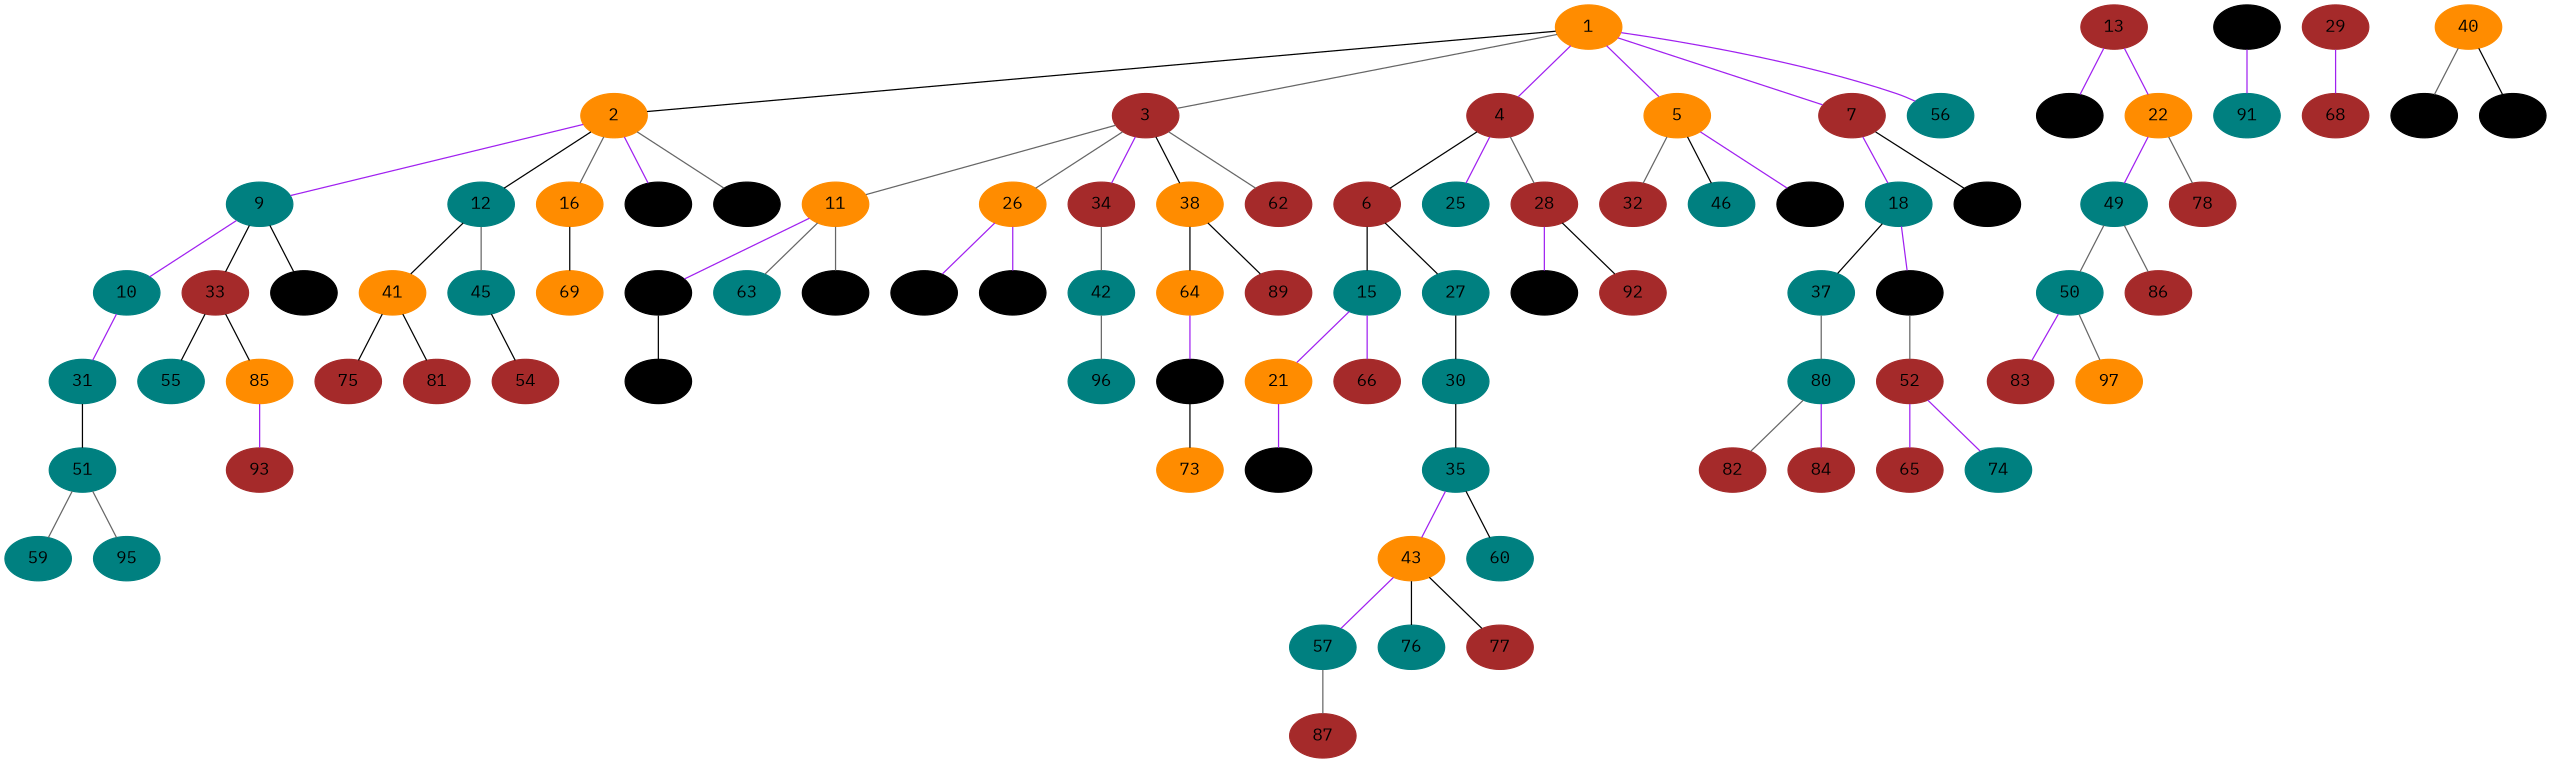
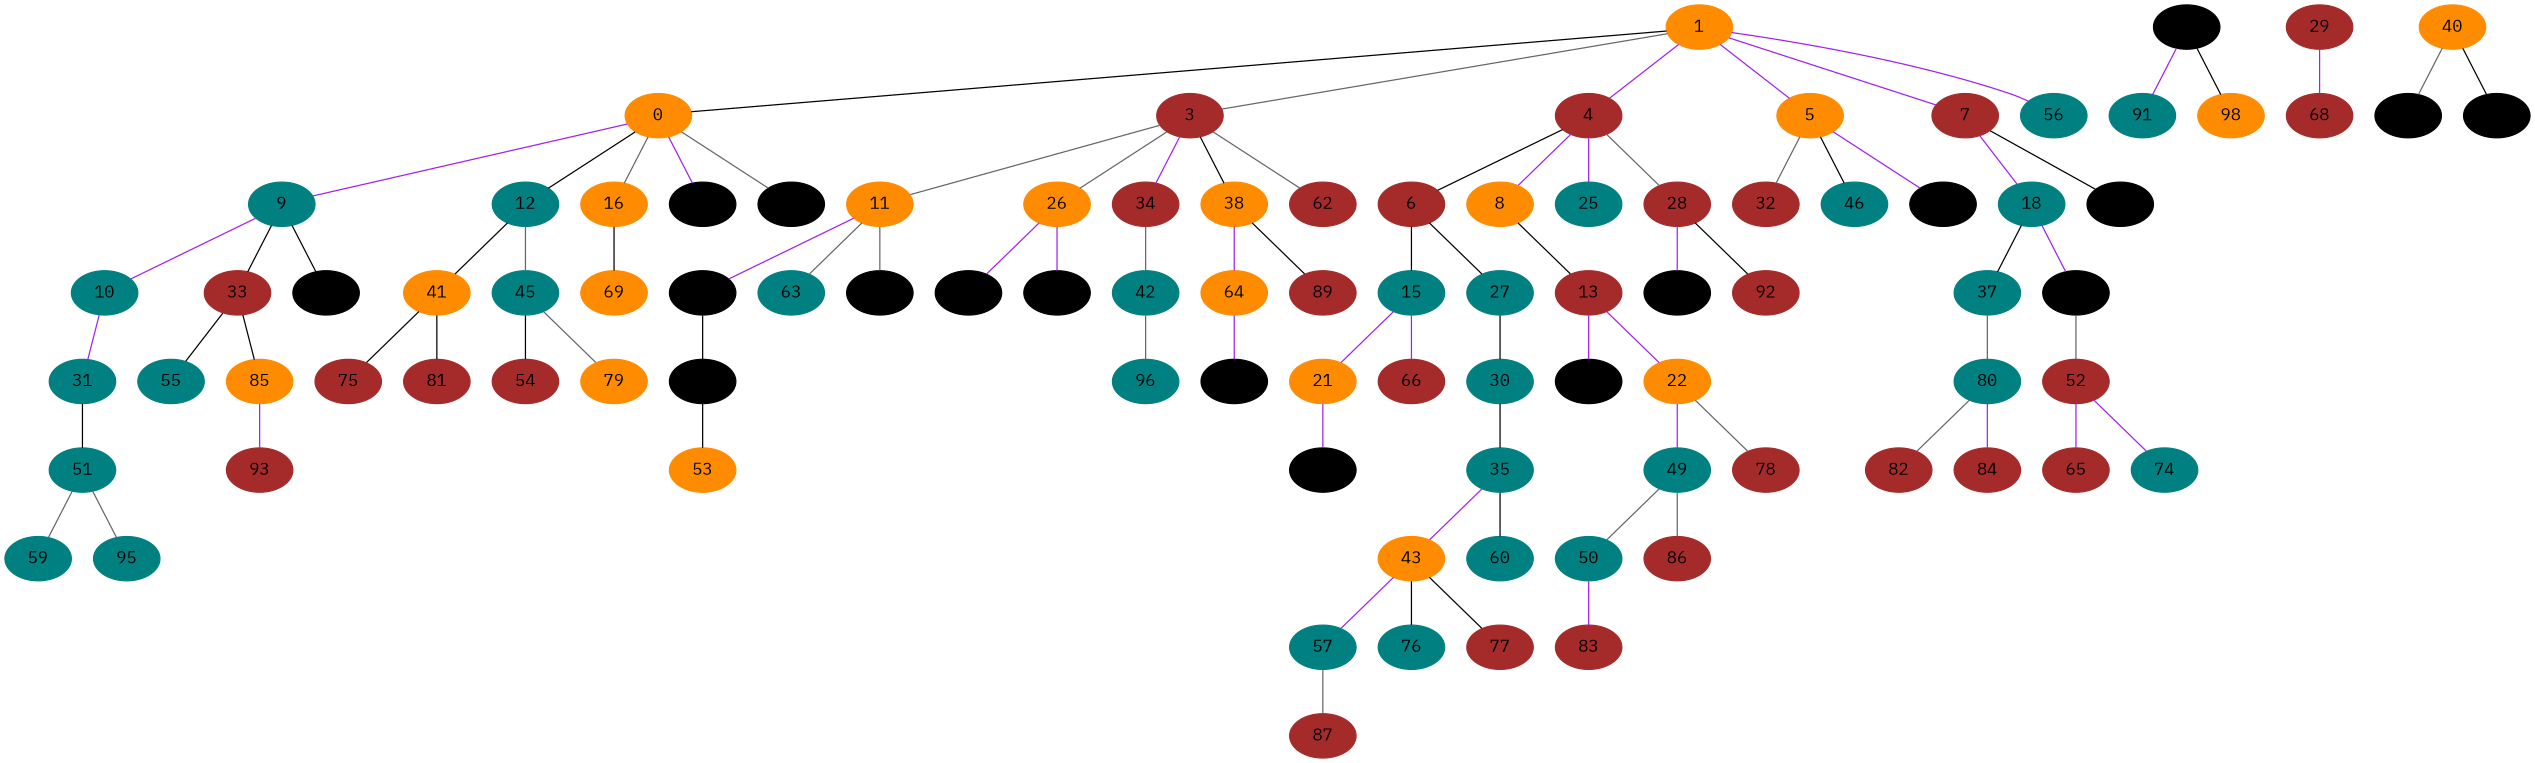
node "2": label "2" -> "0"
node "98": added
node "8": added
edge "38" -- "64": color black -> purple
node "79": added
node "97": removed
node "53": added
node "73": removed
